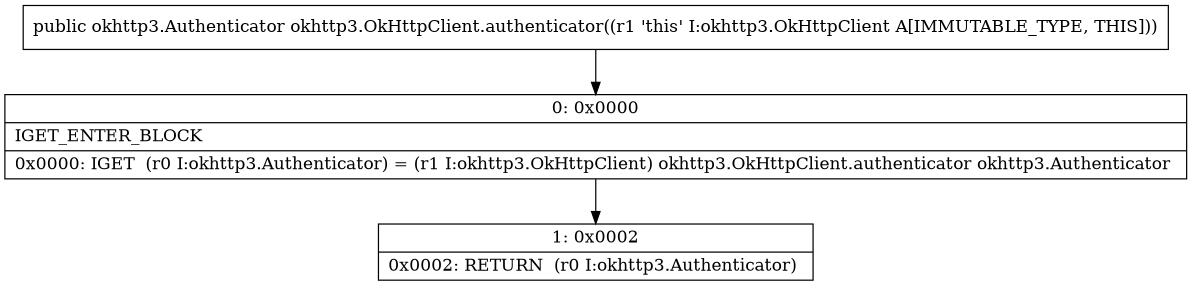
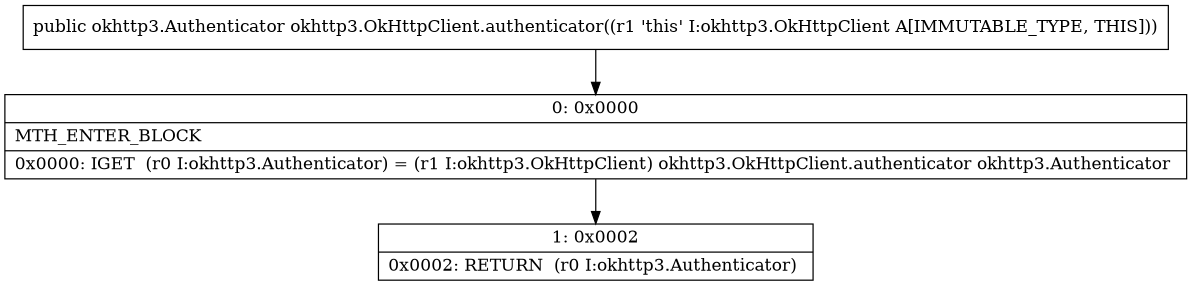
node "0: 0x0000": text "IGET_ENTER_BLOCK" -> "MTH_ENTER_BLOCK"
